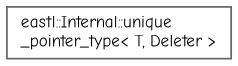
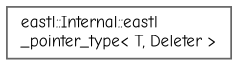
node "eastl::Internal::unique _pointer_type< T, Deleter >": label "eastl::Internal::unique _pointer_type< T, Deleter >" -> "eastl::Internal::eastl _pointer_type< T, Deleter >"
